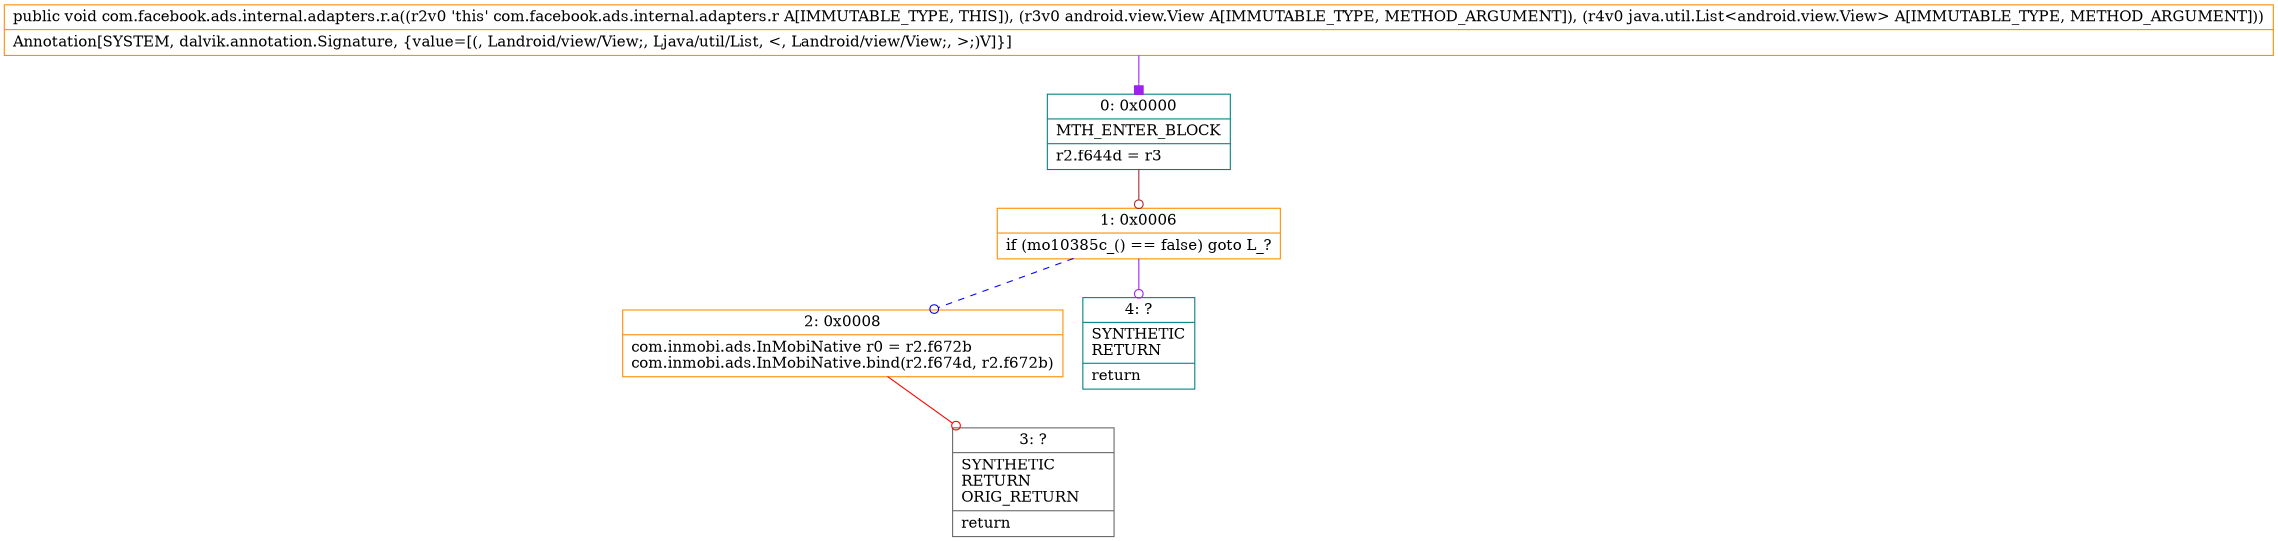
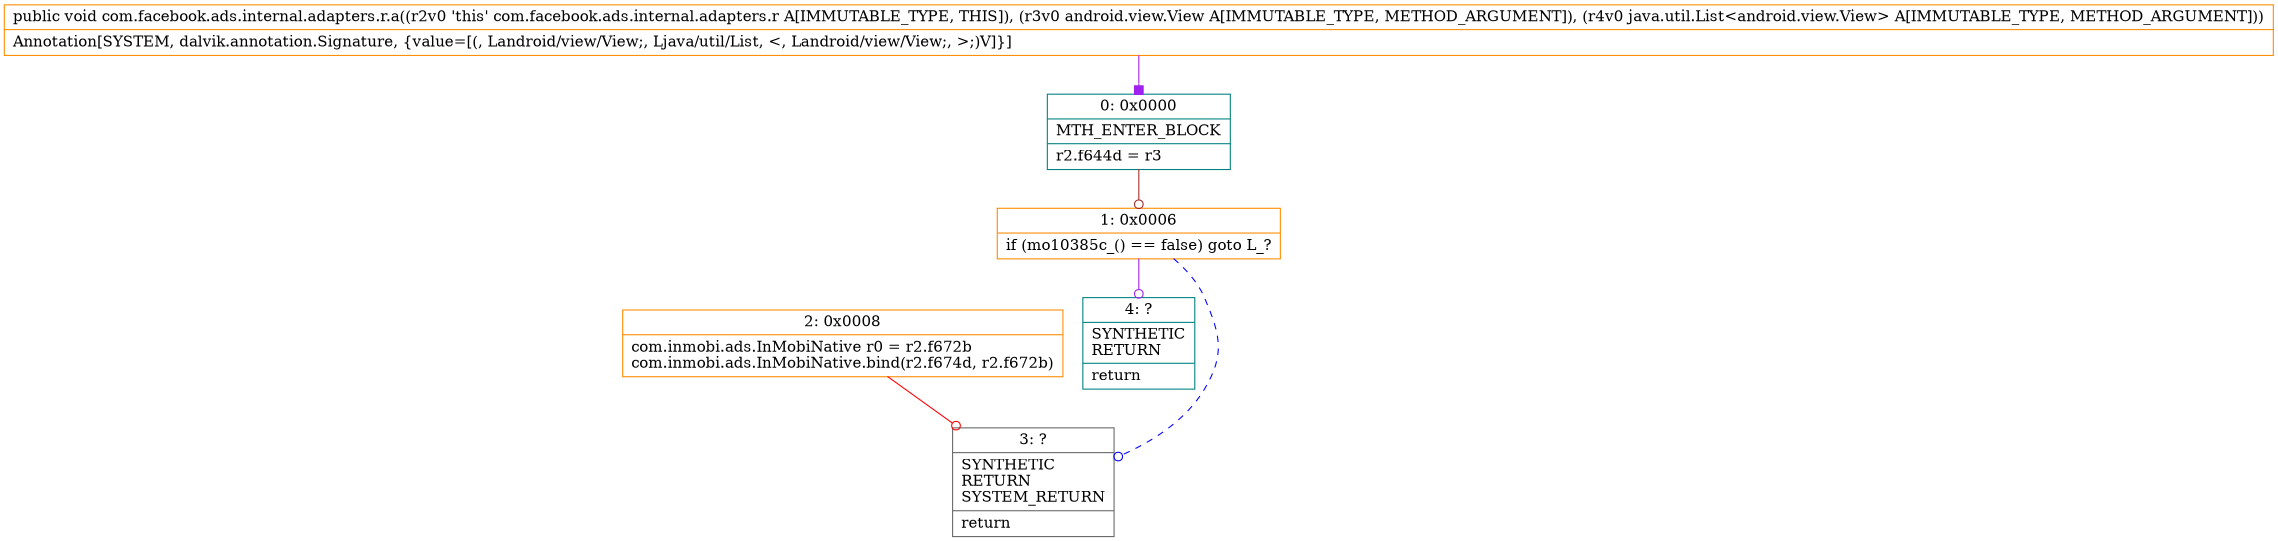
edge "1: 0x0006" -> "2: 0x0008": now "1: 0x0006" -> "3: ?"
node "3: ?": text "ORIG_RETURN" -> "SYSTEM_RETURN"
